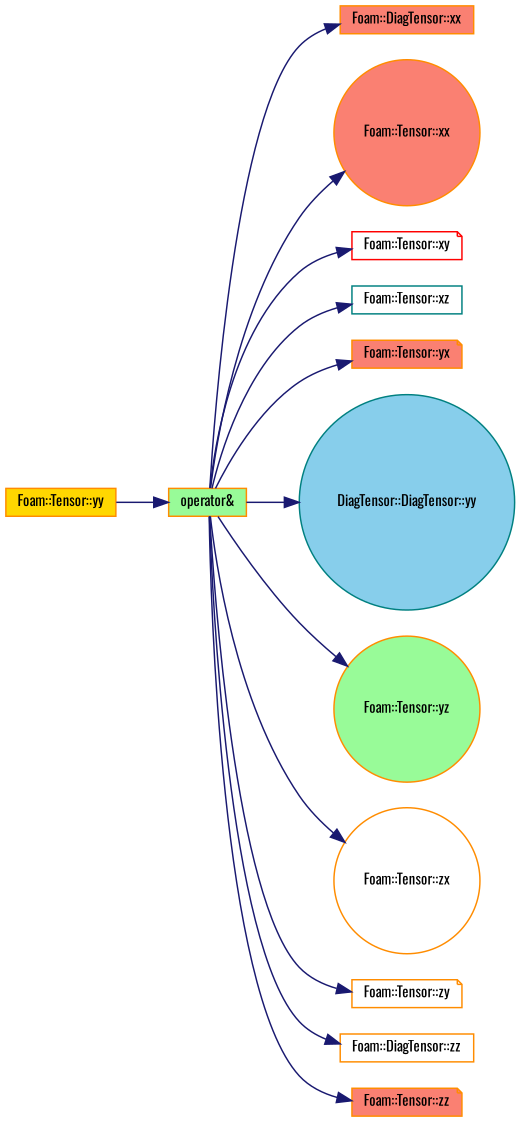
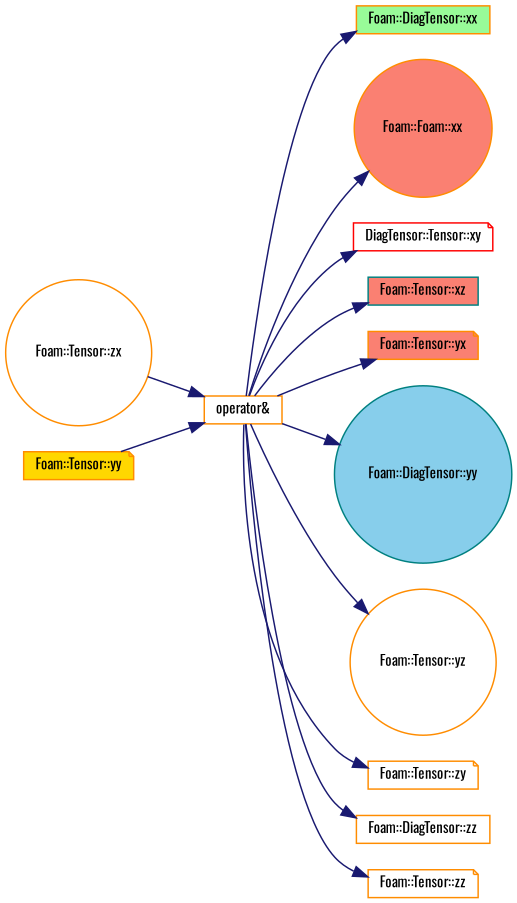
node "Foam::DiagTensor::xx": fillcolor salmon -> palegreen
node "Foam::Tensor::xx": label "Foam::Tensor::xx" -> "Foam::Foam::xx"
node "Foam::Tensor::xy": label "Foam::Tensor::xy" -> "DiagTensor::Tensor::xy"
node "Foam::Tensor::xz": fillcolor white -> salmon
node "Foam::Tensor::yy": shape box -> note
node "operator&": fillcolor palegreen -> white
node "DiagTensor::DiagTensor::yy": label "DiagTensor::DiagTensor::yy" -> "Foam::DiagTensor::yy"
edge "operator&" -> "Foam::Tensor::zx": reversed
node "Foam::Tensor::yz": fillcolor palegreen -> white
node "Foam::Tensor::zz": fillcolor salmon -> white
